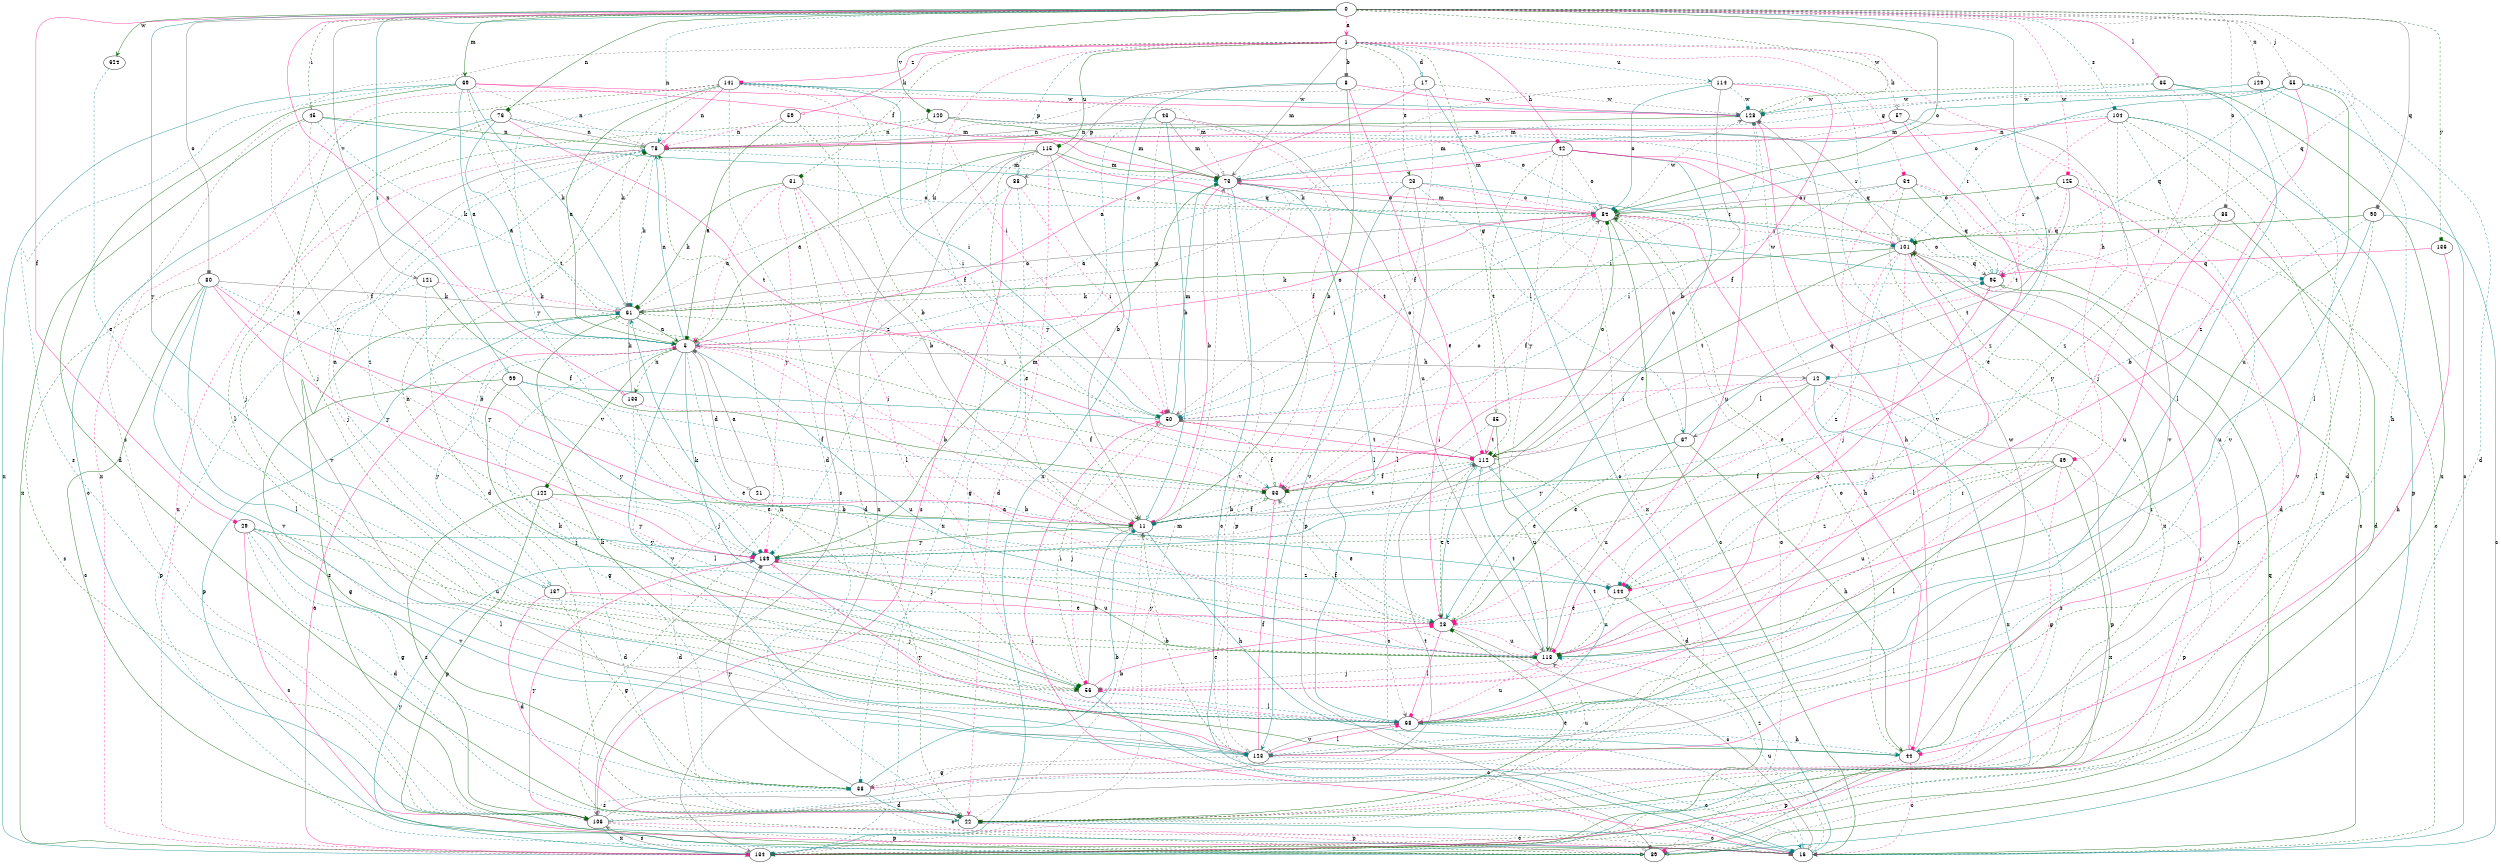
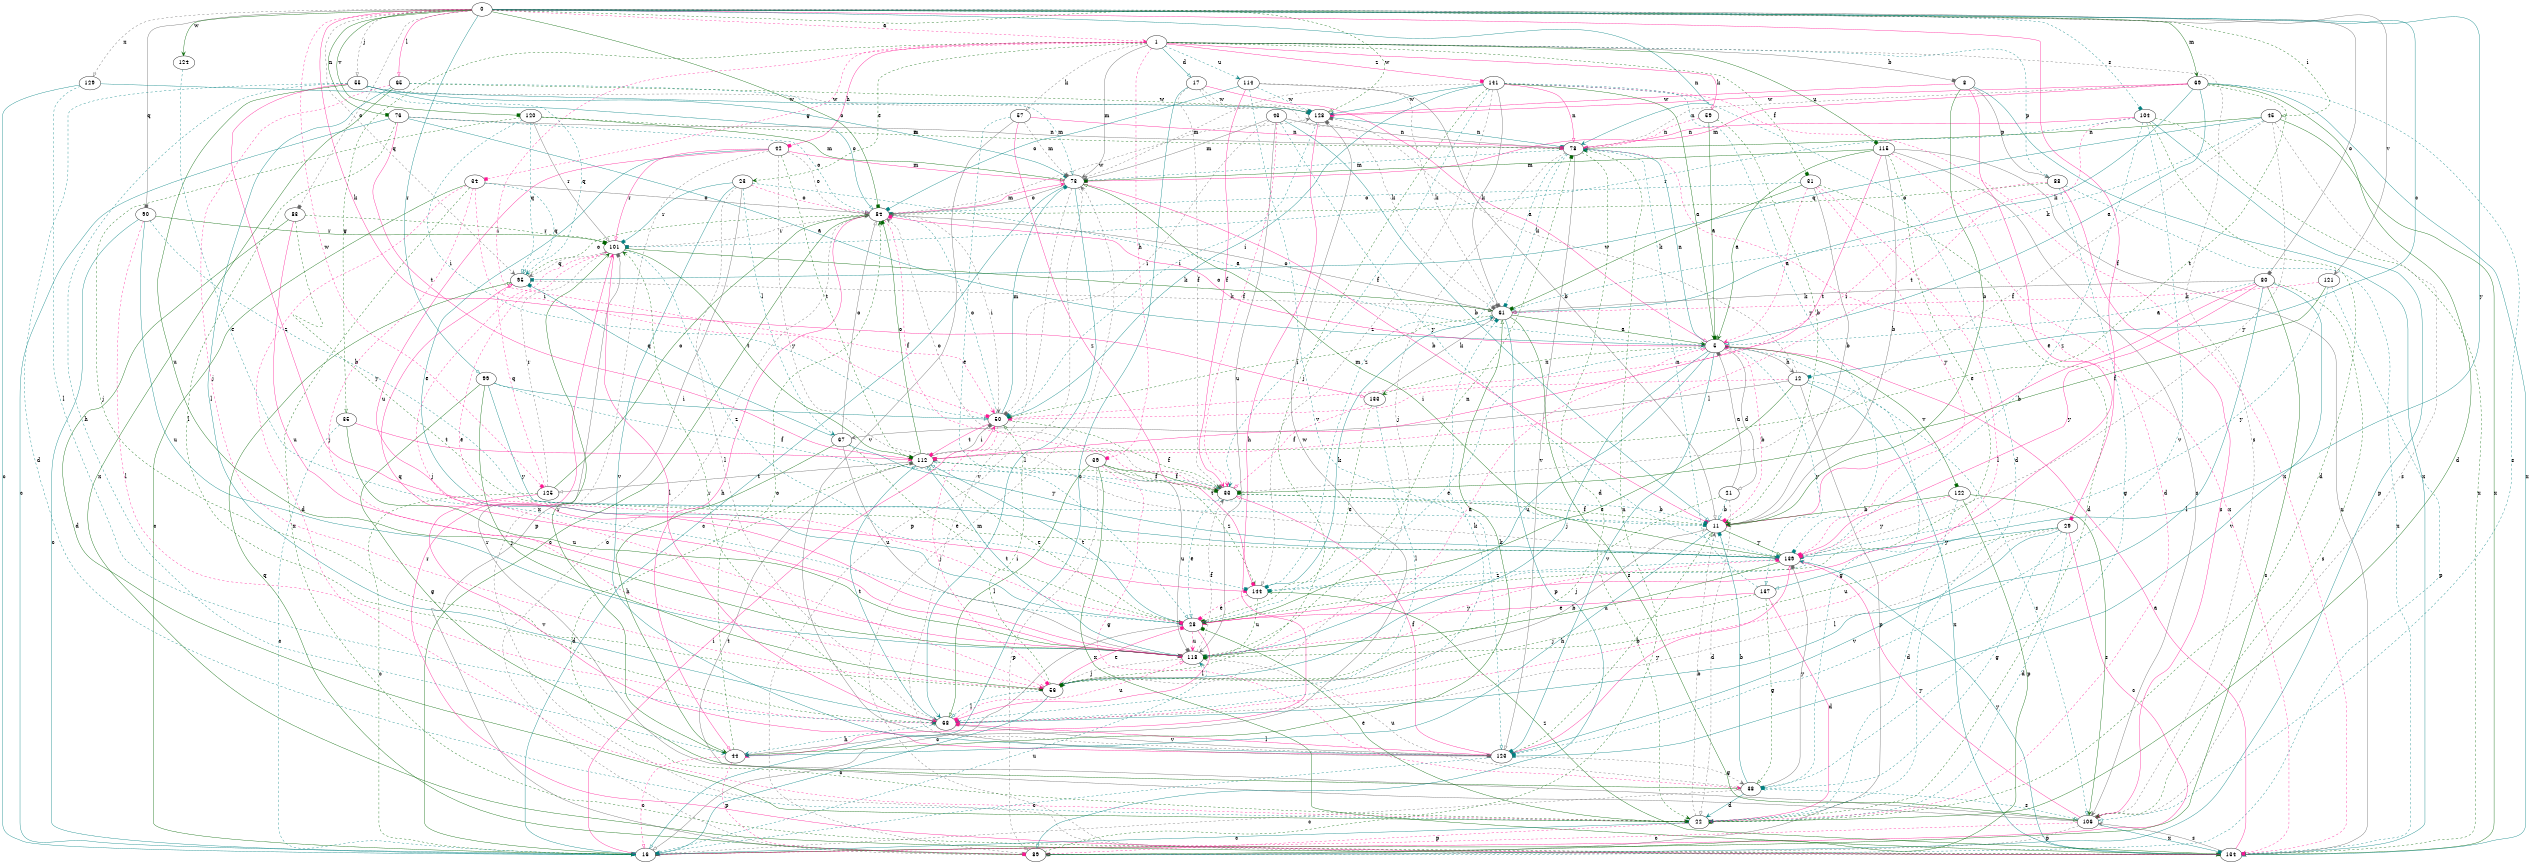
edge "0" -> "78": style dashed -> solid
node "624": label "624" -> "124"
edge "128" -> "78": color darkgreen -> teal
edge "141" -> "61": style dashed -> solid
edge "0" -> "133": label "x" -> "k"
node "136": removed
edge "43" -> "50": label "p" -> "i"
edge "34" -> "50": color teal -> deeppink
edge "125" -> "112": reversed
edge "45" -> "106": added, label "s"
edge "90" -> "68": color darkgreen -> deeppink
